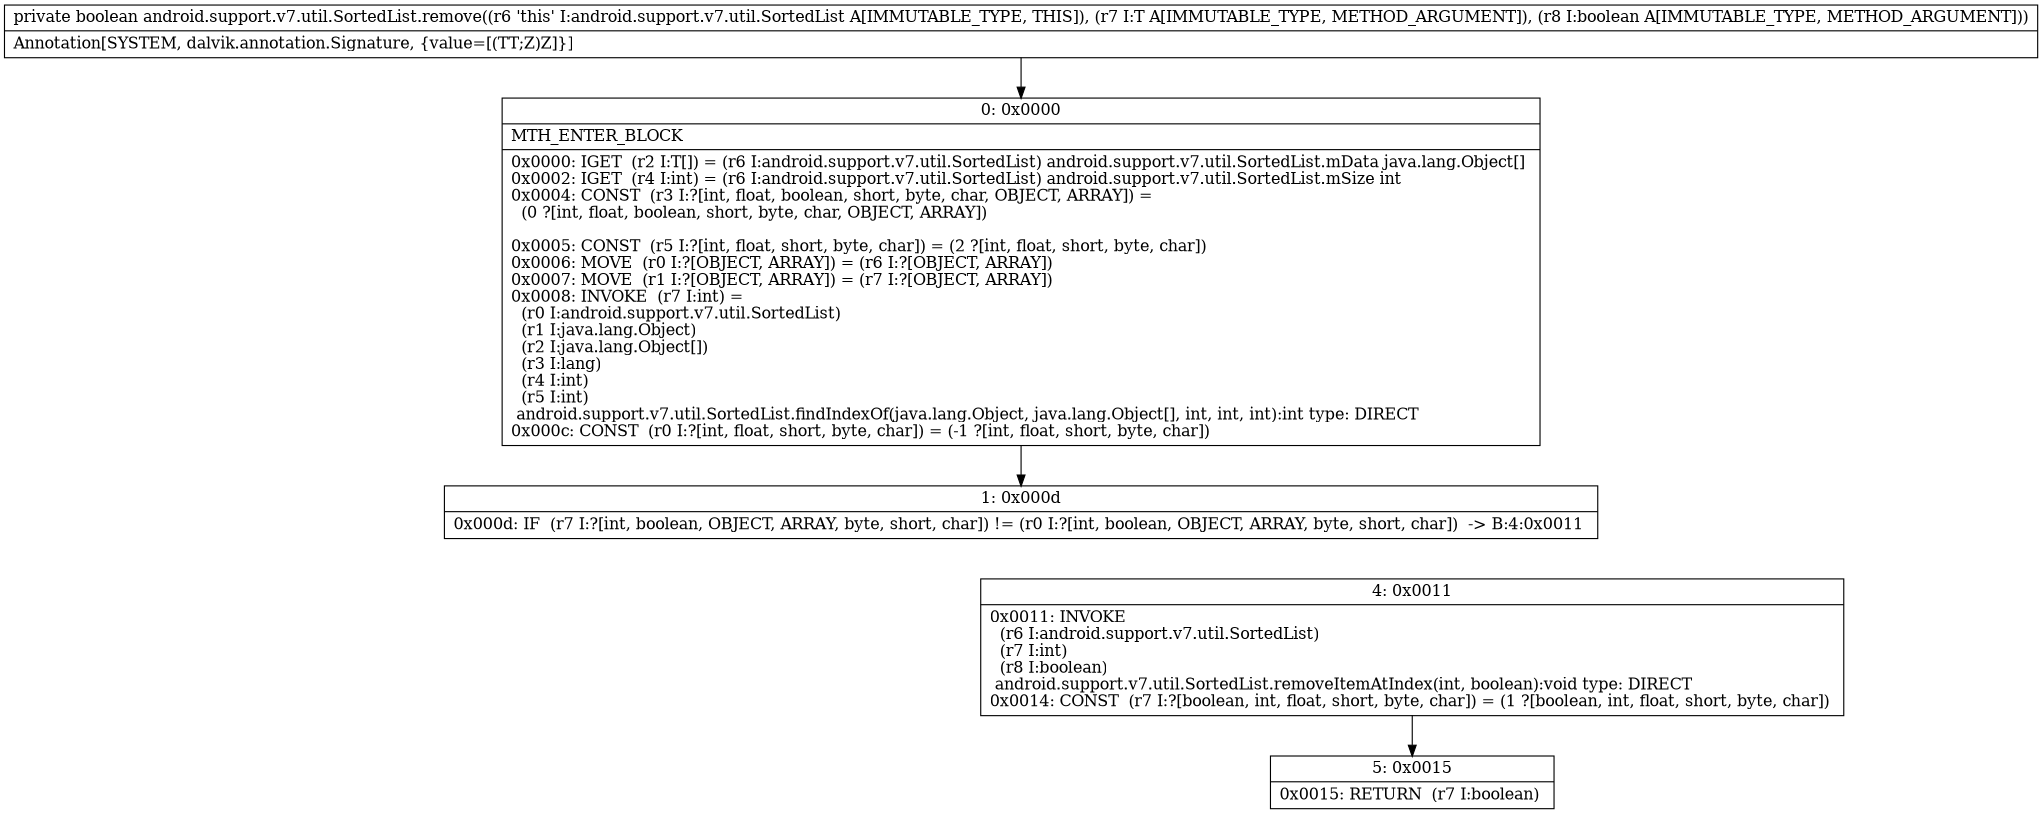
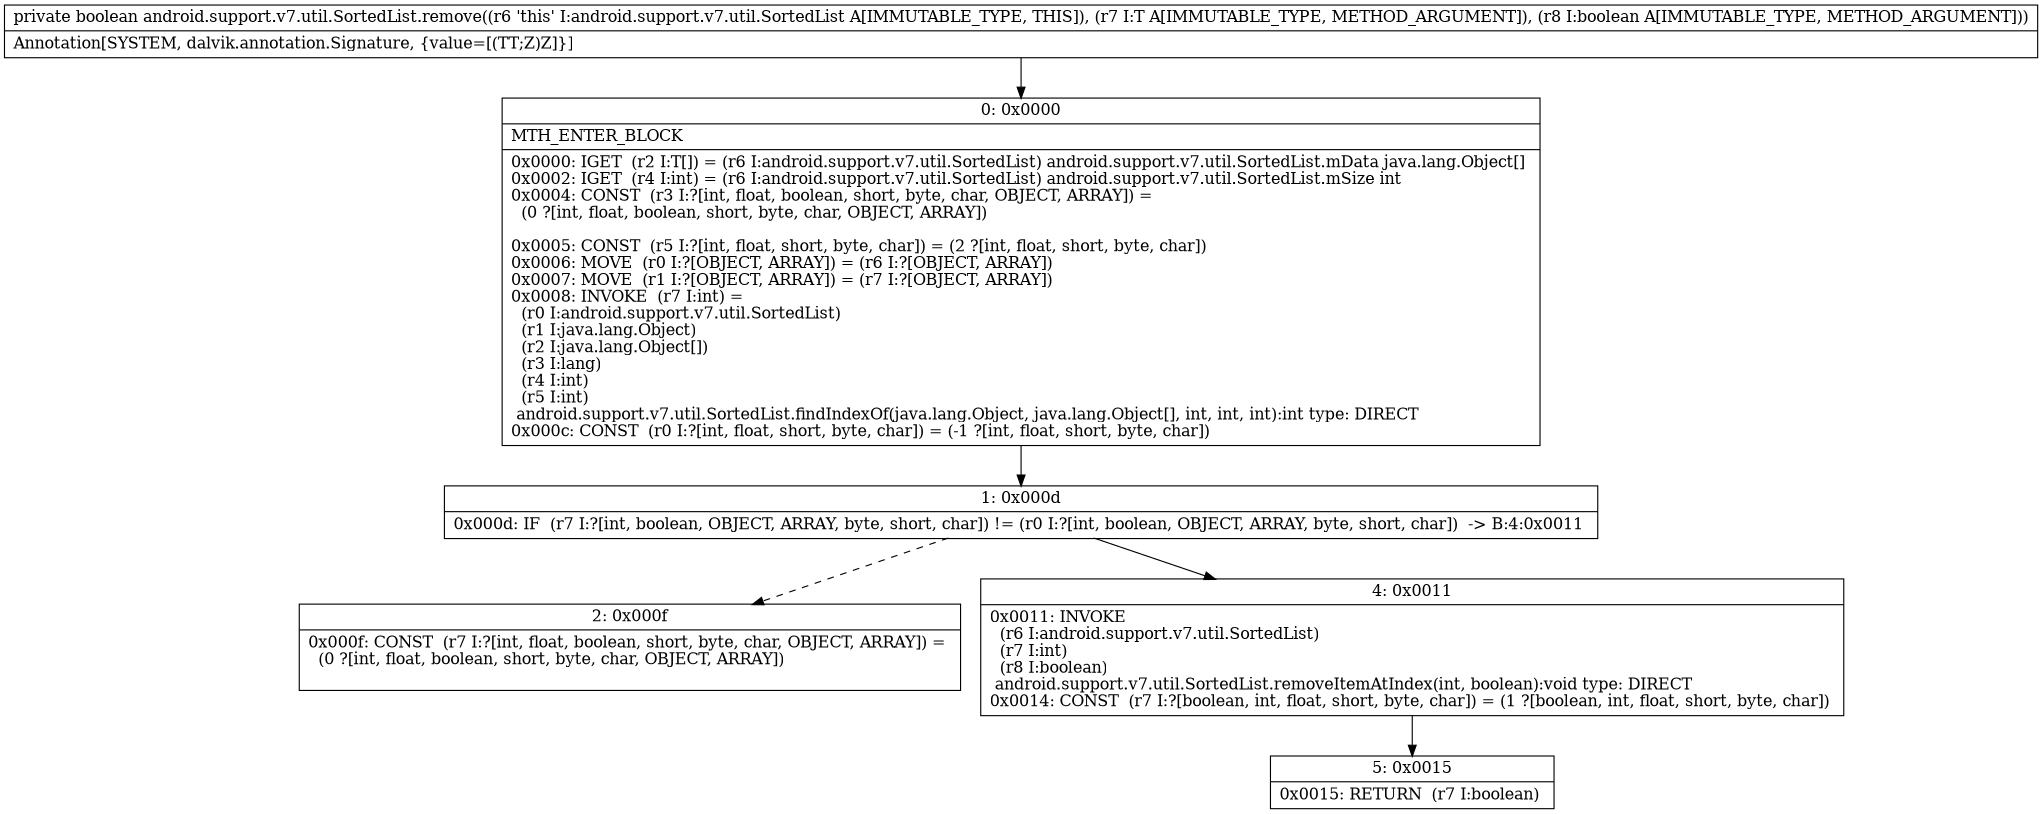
edge "1: 0x000d" -> "4: 0x0011": added
node "2: 0x000f": added
